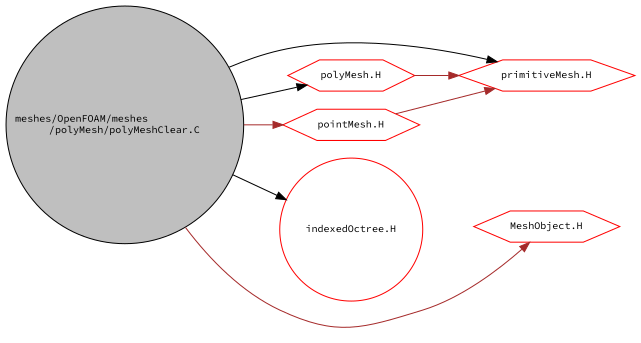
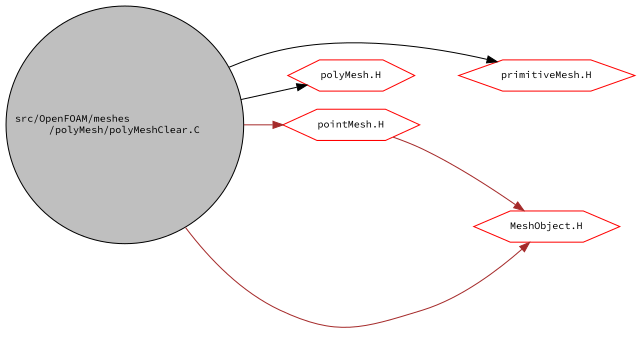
edge "polyMesh.H" -> "primitiveMesh.H": removed
edge "pointMesh.H" -> "primitiveMesh.H": now "pointMesh.H" -> "MeshObject.H"
node "meshes/OpenFOAM/meshes /polyMesh/polyMeshClear.C": label "meshes/OpenFOAM/meshes /polyMesh/polyMeshClear.C" -> "src/OpenFOAM/meshes /polyMesh/polyMeshClear.C"
node "indexedOctree.H": removed
